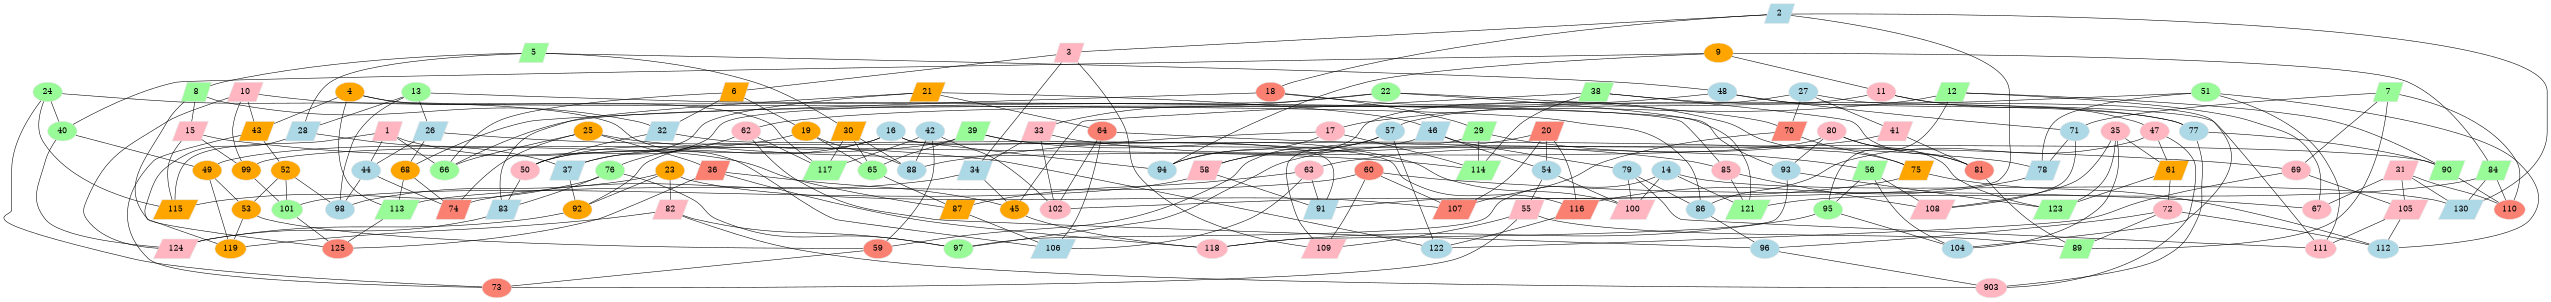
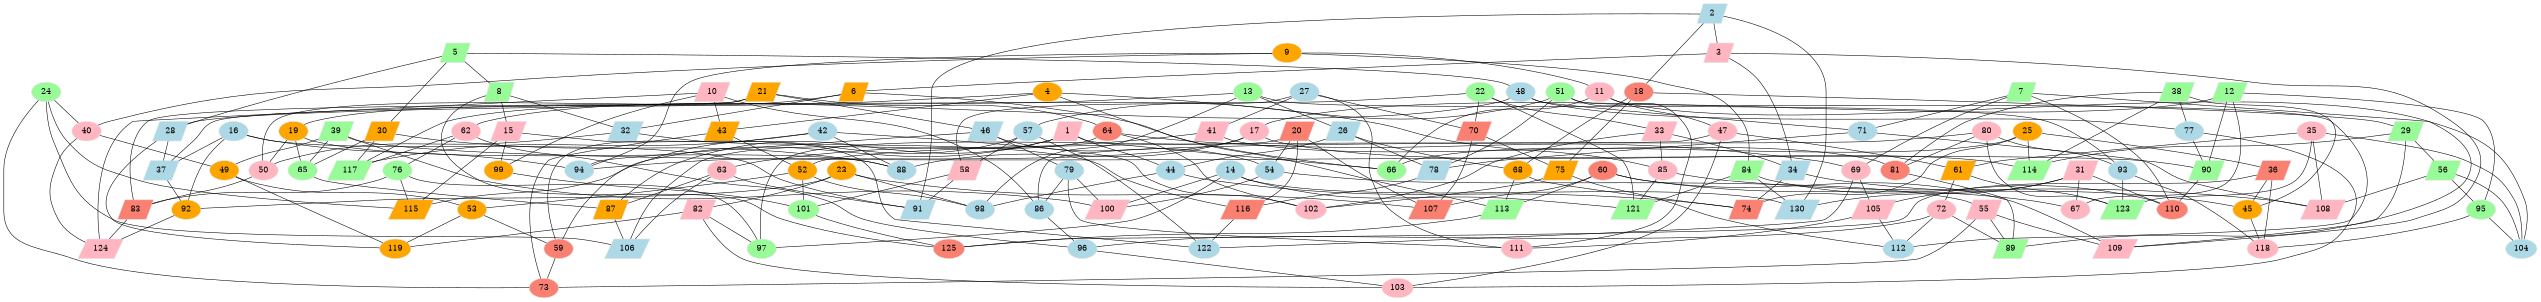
node "40": fillcolor palegreen -> lightpink
edge "80" -- "99": now "80" -- "52"
node "83": fillcolor lightblue -> salmon
node "903": label "903" -> "103"
